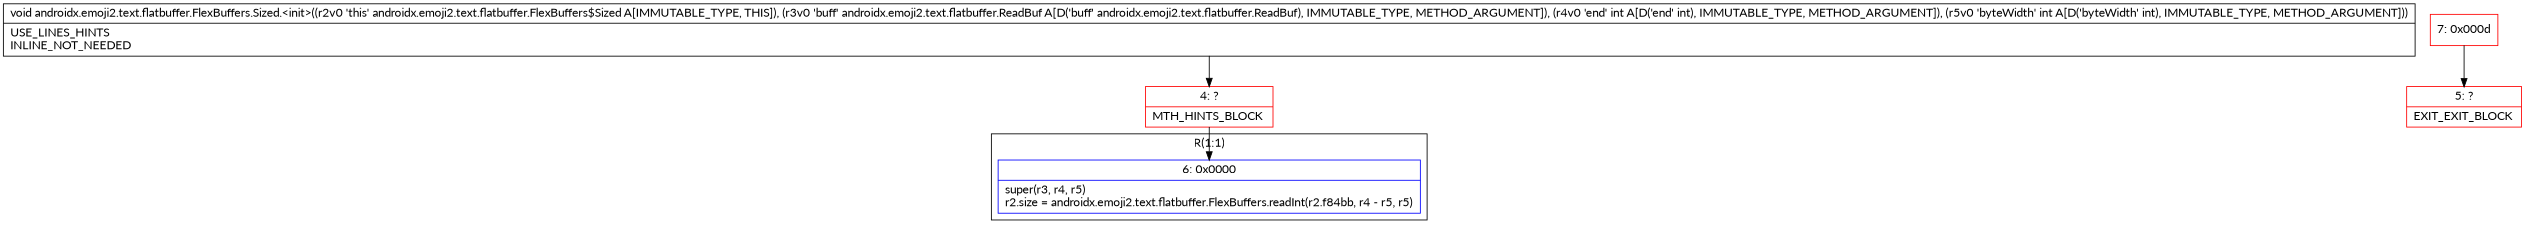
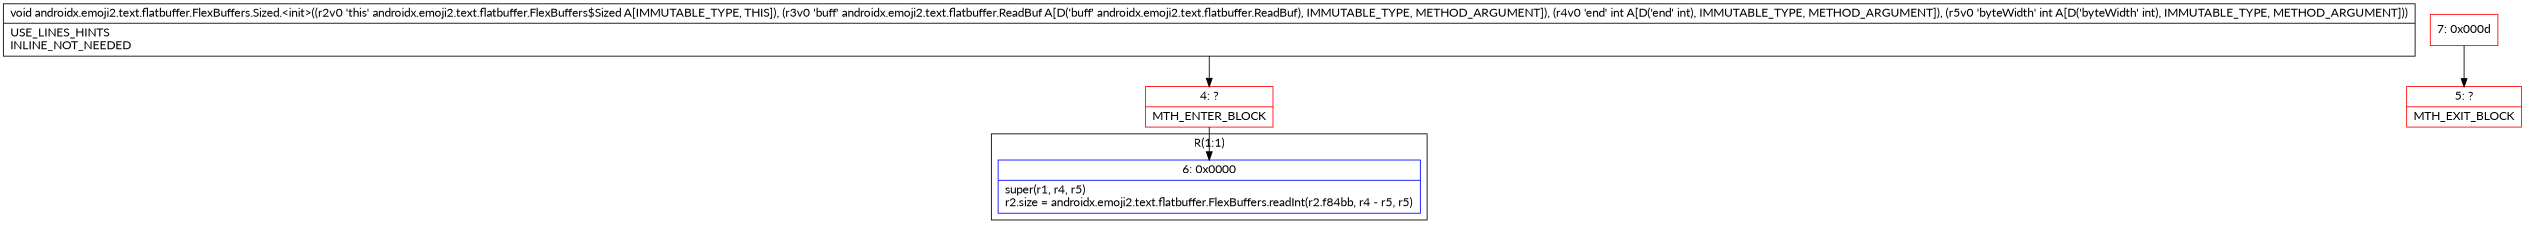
node "4: ?": text "MTH_HINTS_BLOCK" -> "MTH_ENTER_BLOCK"
node "5: ?": text "EXIT_EXIT_BLOCK" -> "MTH_EXIT_BLOCK"
node "6: 0x0000": text "super(r3, r4, r5)" -> "super(r1, r4, r5)"
